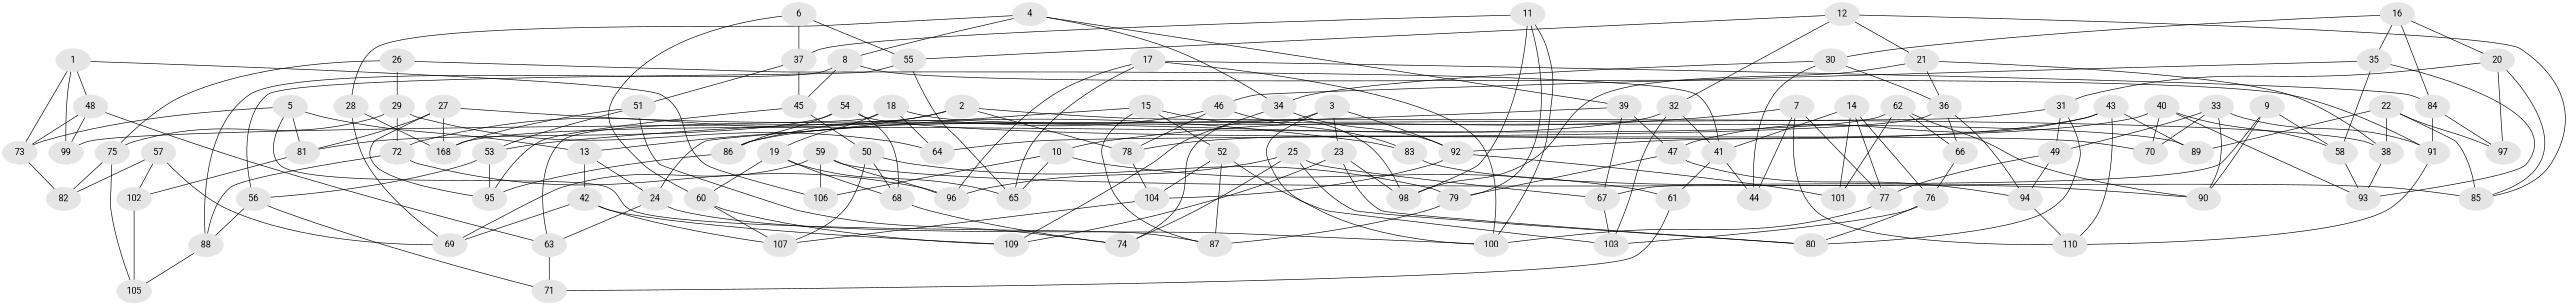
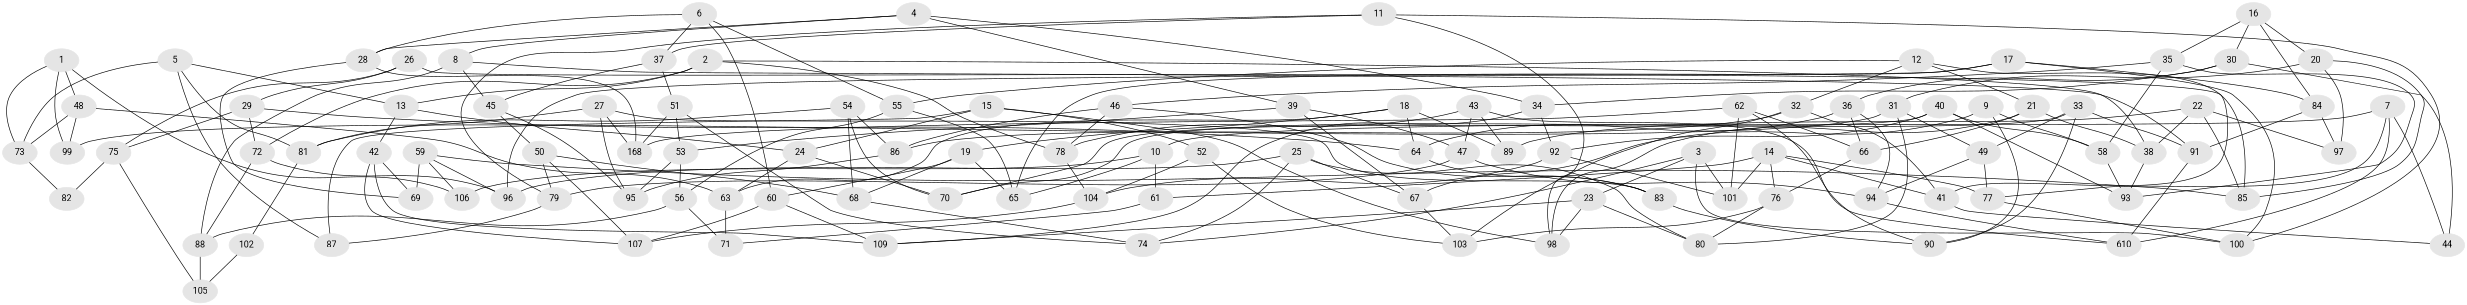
edge "6" -- "28": added
edge "21" -- "36": now "21" -- "66"
edge "3" -- "92": now "3" -- "101"
node "57": removed
edge "41" -- "61": now "14" -- "61"
edge "64" -- "83": added
edge "52" -- "87": removed
edge "24" -- "100": now "24" -- "70"
node "110": label "110" -> "610"
